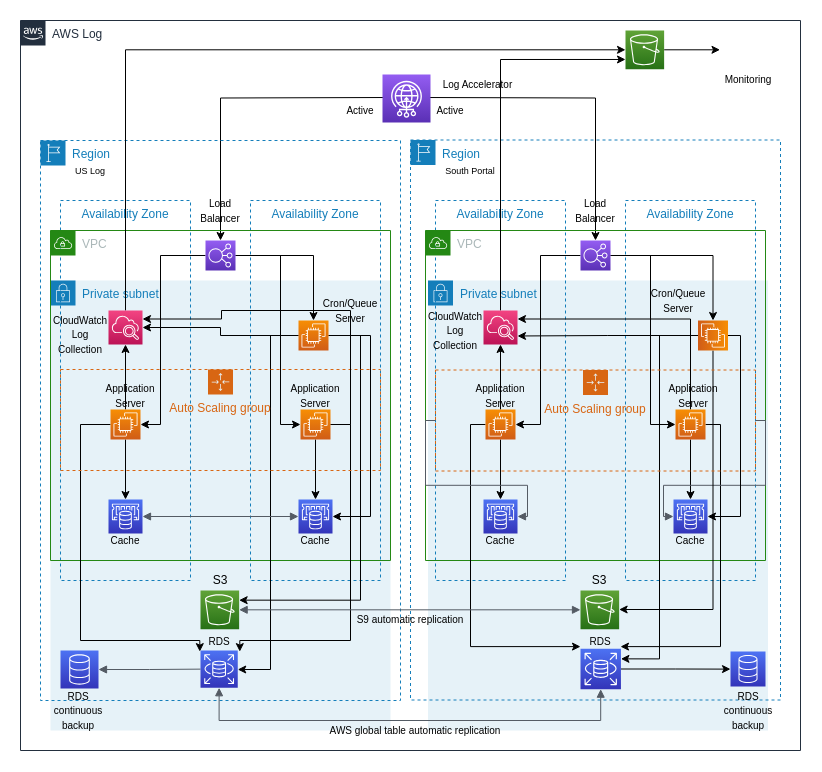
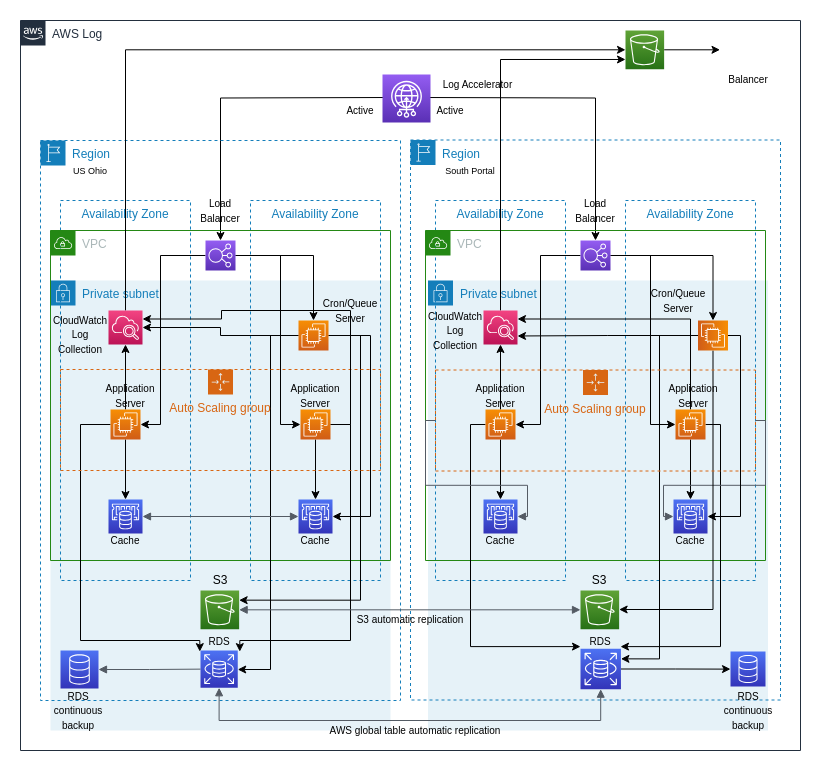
node "Monitoring": label "Monitoring" -> "Balancer"
node "US Log": label "US Log" -> "US Ohio"
node "S9 automatic replication": label "S9 automatic replication" -> "S3 automatic replication"
